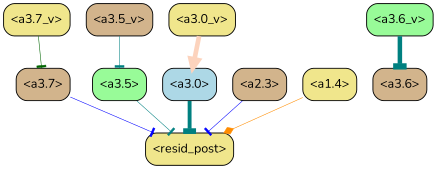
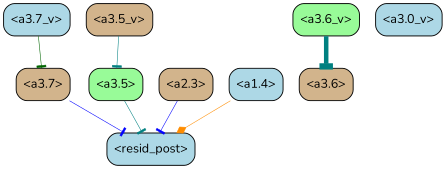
node "<a3.7_v>": fillcolor khaki -> lightblue
node "<a3.0_v>": fillcolor khaki -> lightblue
node "<a3.0>": removed
node "<a1.4>": fillcolor khaki -> lightblue
node "<resid_post>": fillcolor khaki -> lightblue
